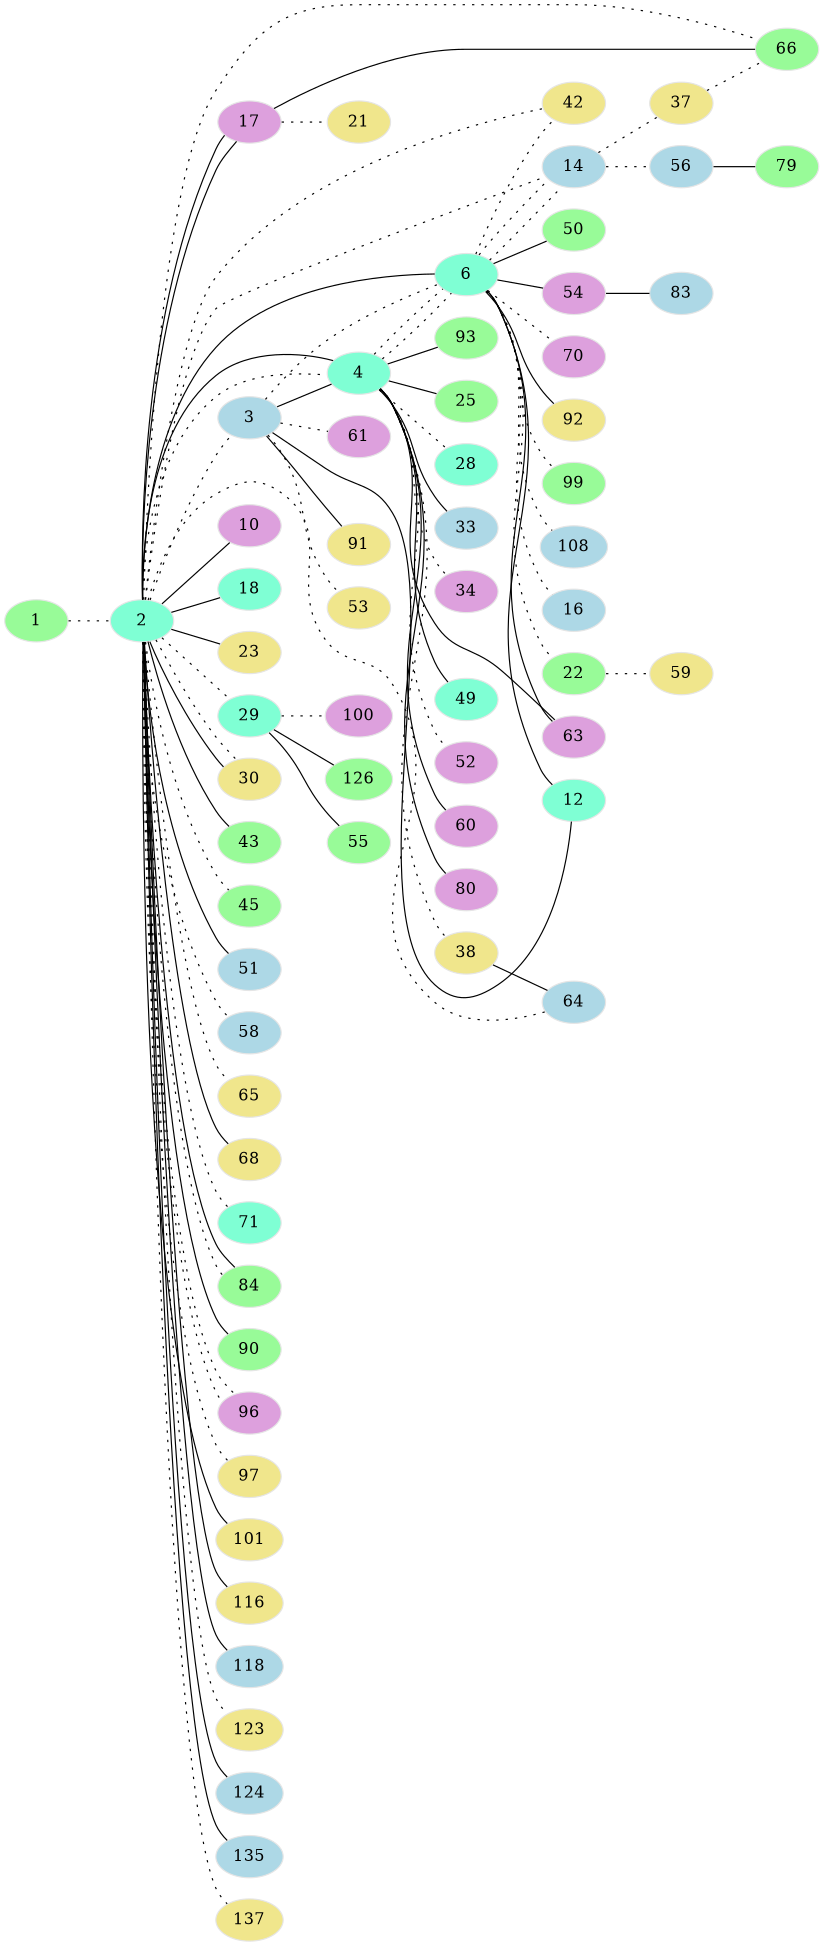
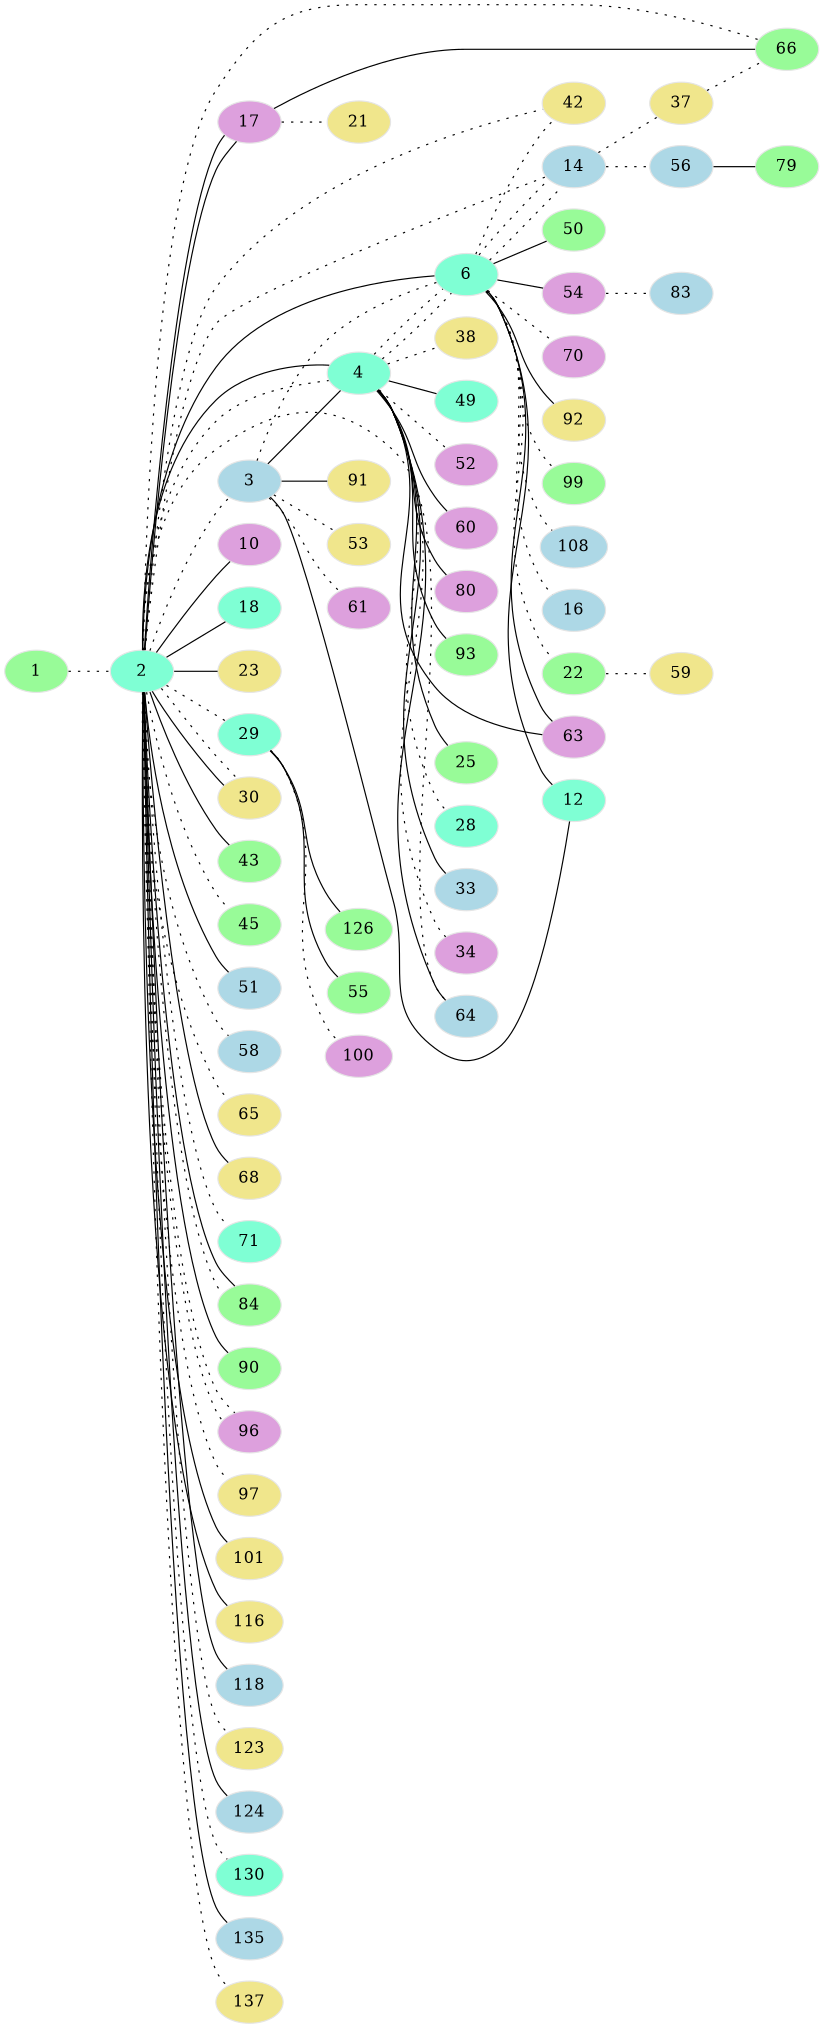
edge "54" -- "83": style solid -> dotted
edge "38" -- "64": now "4" -- "64"
node "130": added
